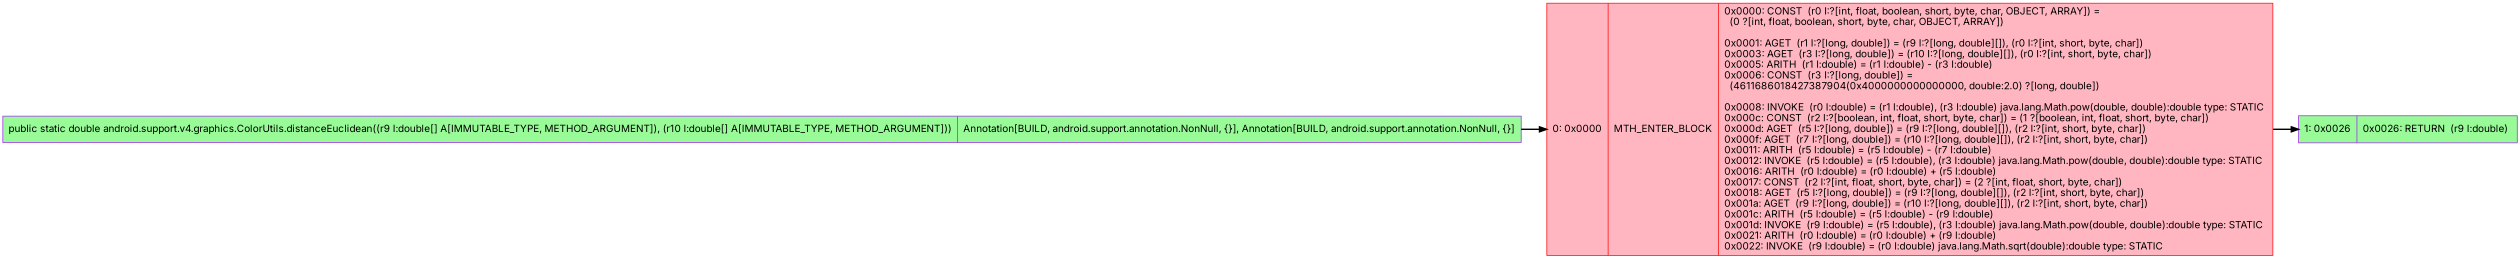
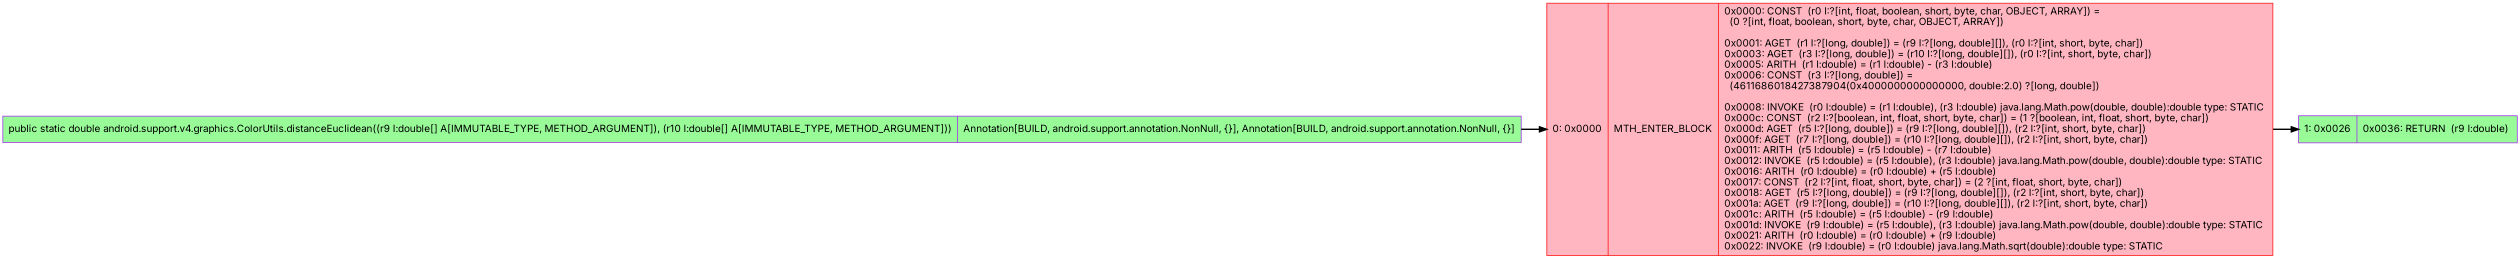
node "1: 0x0026": text "0x0026: RETURN  (r9 I:double)" -> "0x0036: RETURN  (r9 I:double)"
